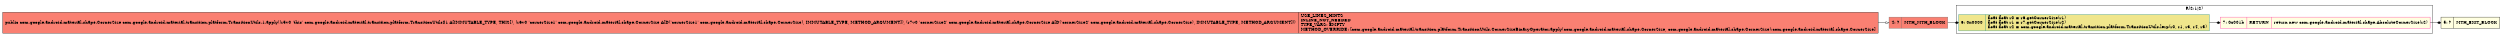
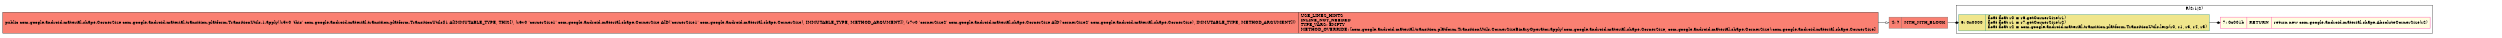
node "5: ?": removed
